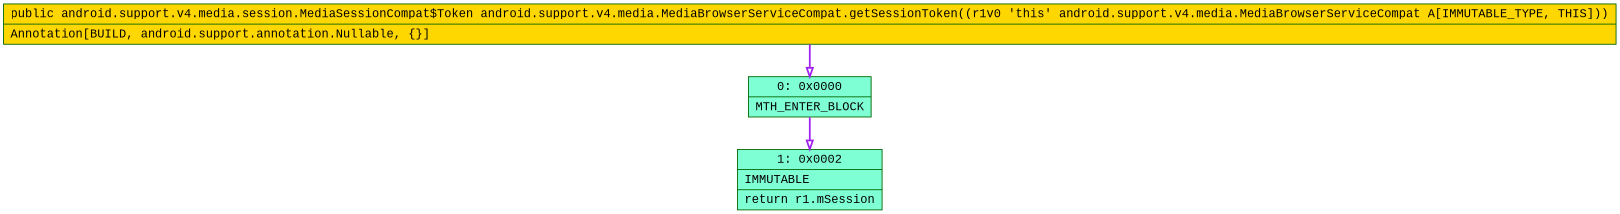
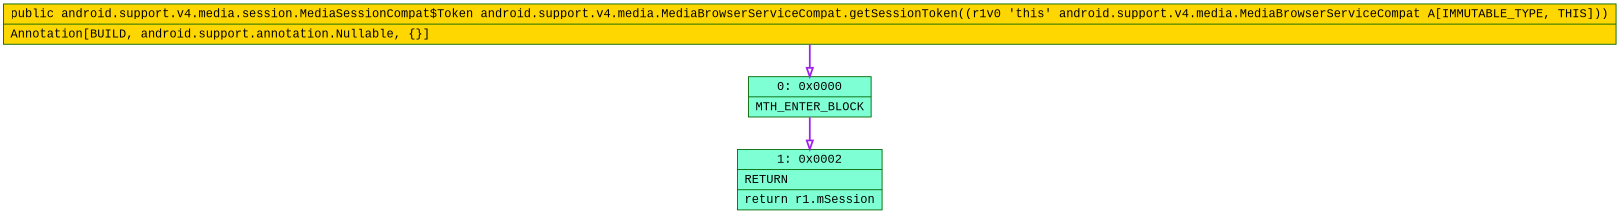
node "1: 0x0002": text "IMMUTABLE" -> "RETURN"
